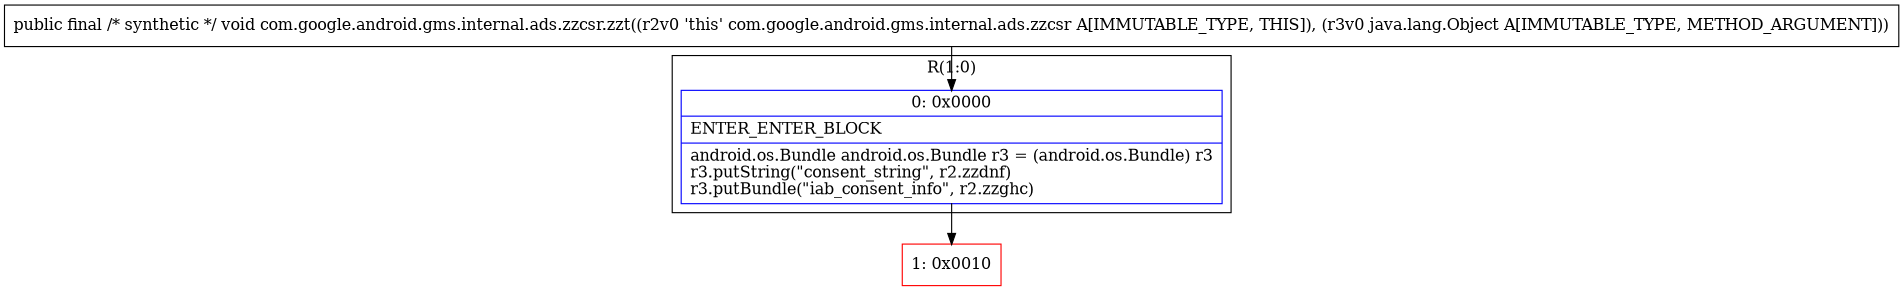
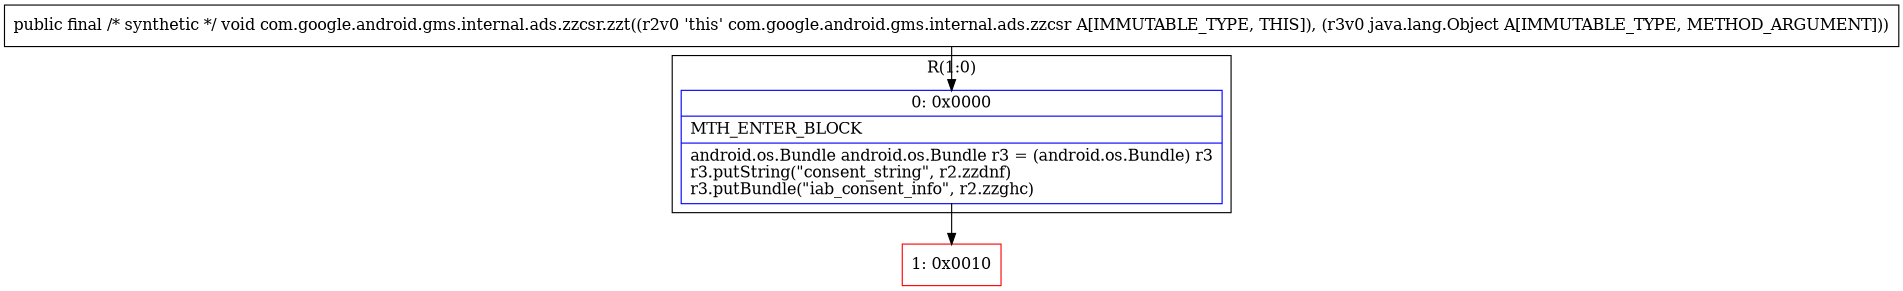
node "0: 0x0000": text "ENTER_ENTER_BLOCK" -> "MTH_ENTER_BLOCK"
